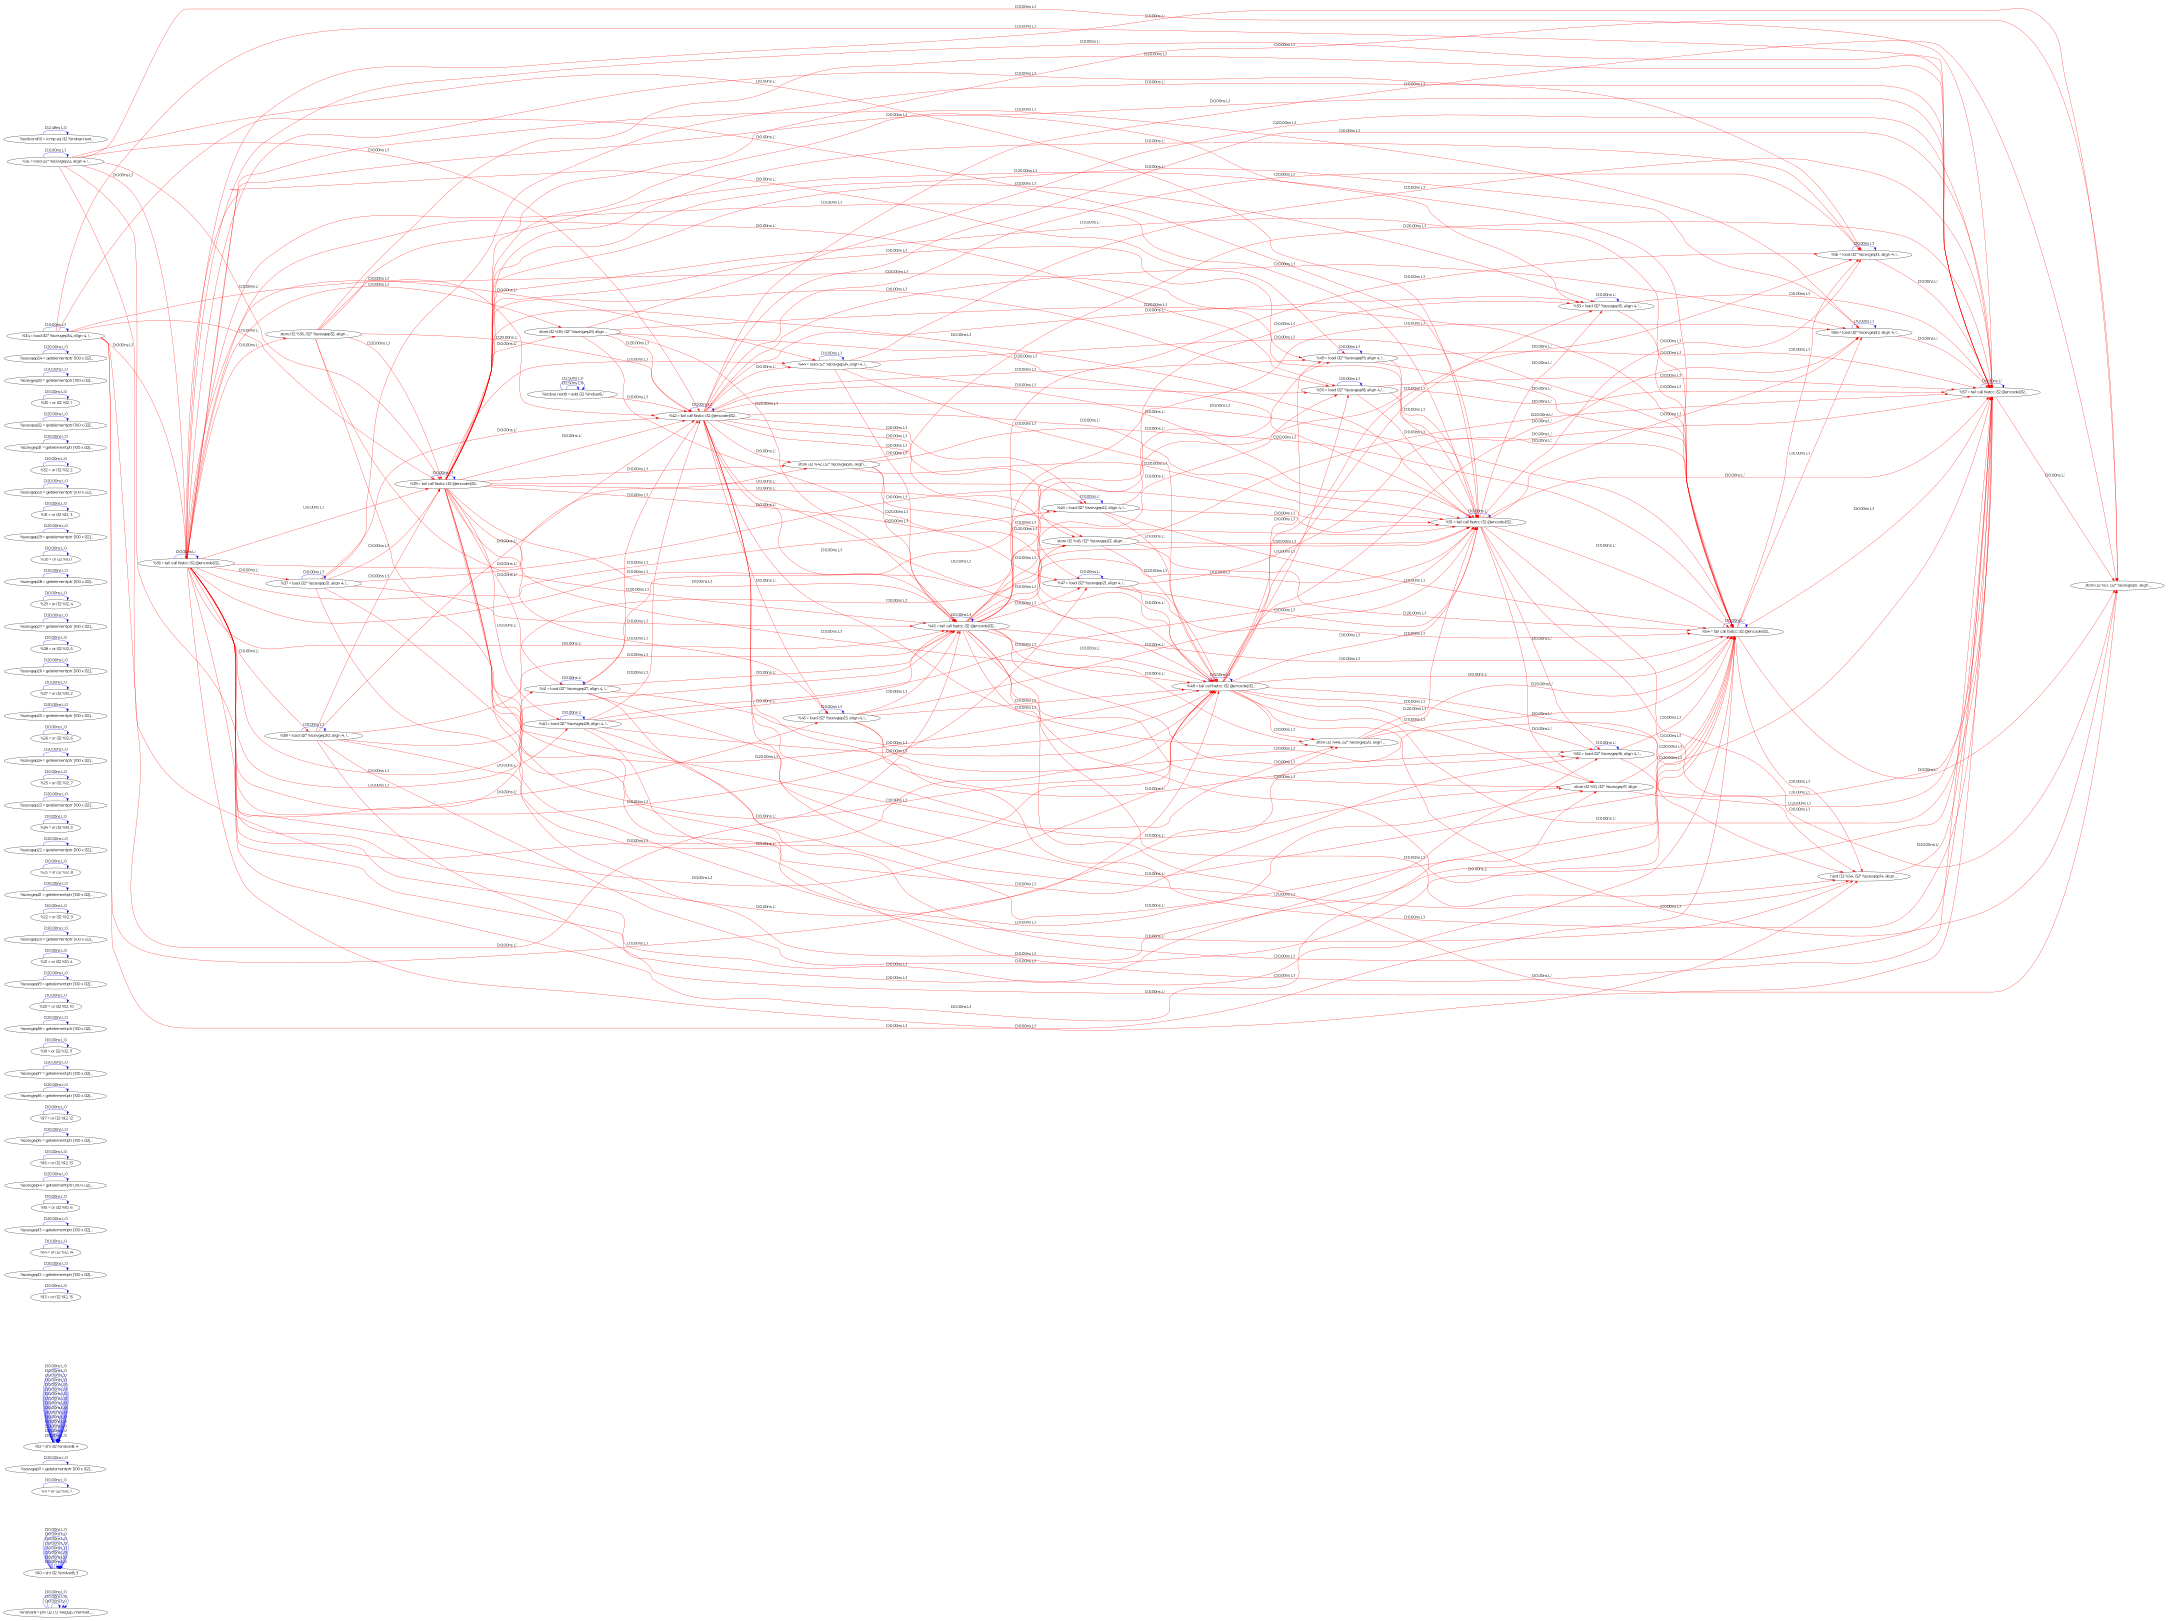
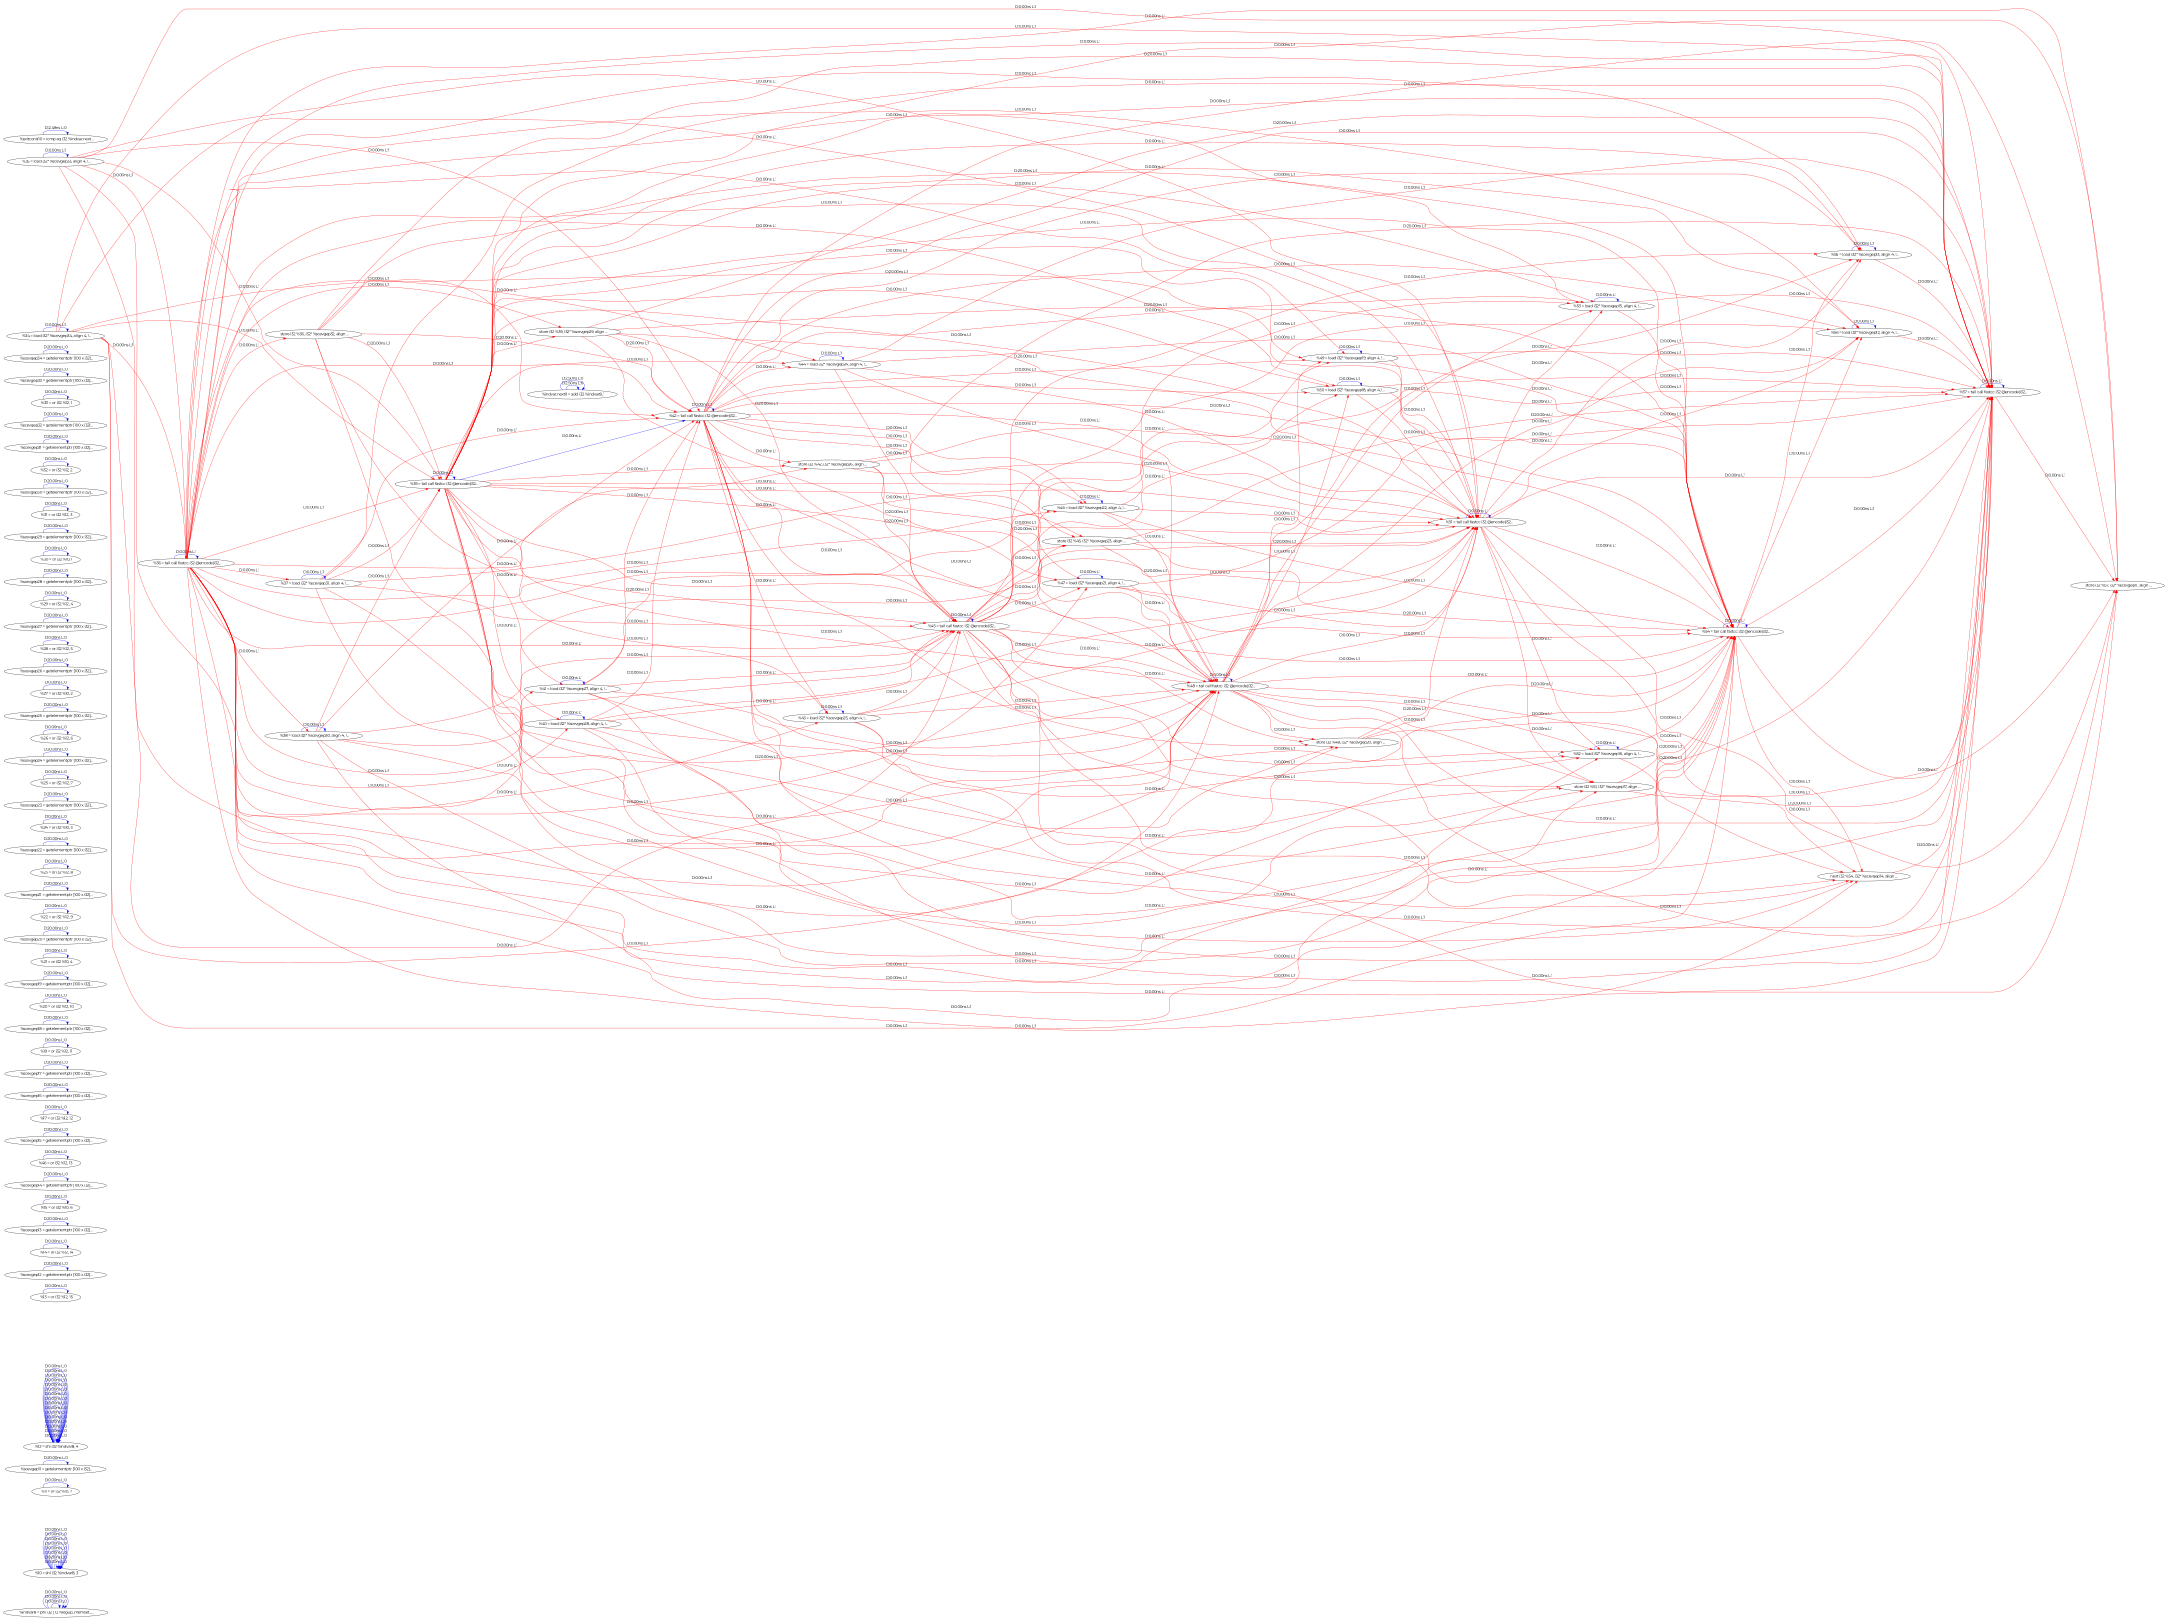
edge "%indvar.next9 = add i32 %indvar8, 1" -> "%42 = tail call fastcc i32 @encode(i32...": now "%36 = tail call fastcc i32 @encode(i32..." -> "%42 = tail call fastcc i32 @encode(i32..."
edge "%39 = tail call fastcc i32 @encode(i32..." -> "%42 = tail call fastcc i32 @encode(i32...": color red -> blue
node "%16 = or i32 %12, 13": label "%16 = or i32 %12, 13" -> "%46 = or i32 %12, 13"
